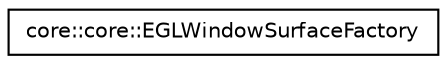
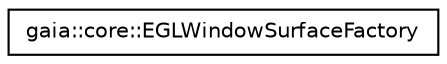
node "core::core::EGLWindowSurfaceFactory": label "core::core::EGLWindowSurfaceFactory" -> "gaia::core::EGLWindowSurfaceFactory"
